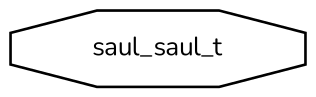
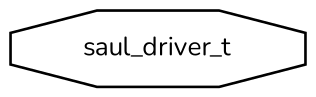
node "saul_saul_t": label "saul_saul_t" -> "saul_driver_t"
